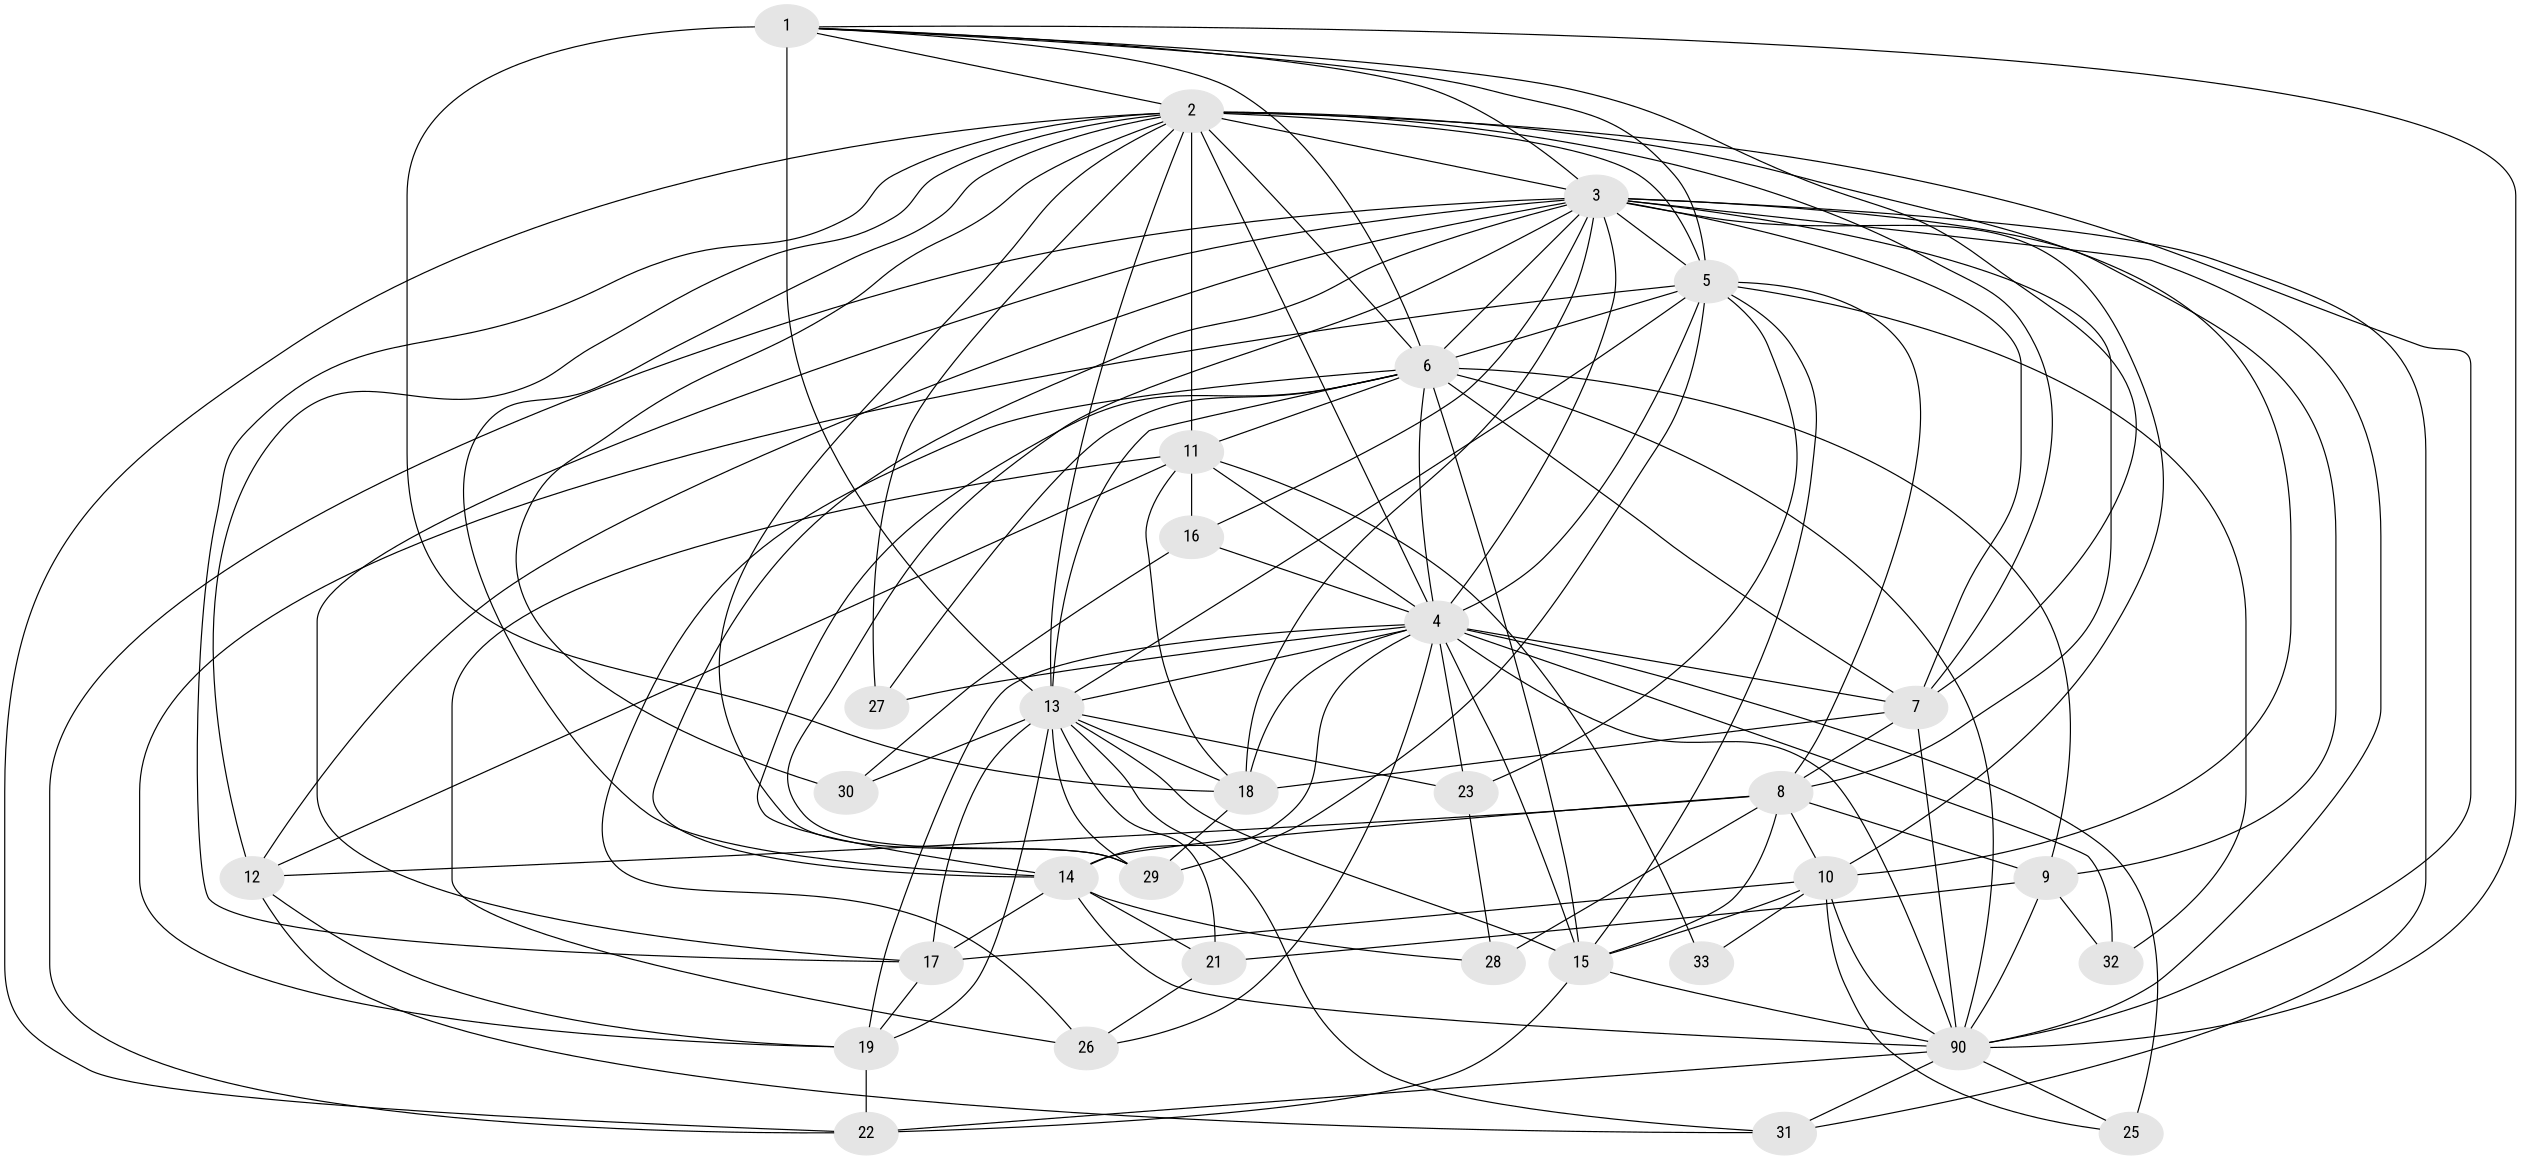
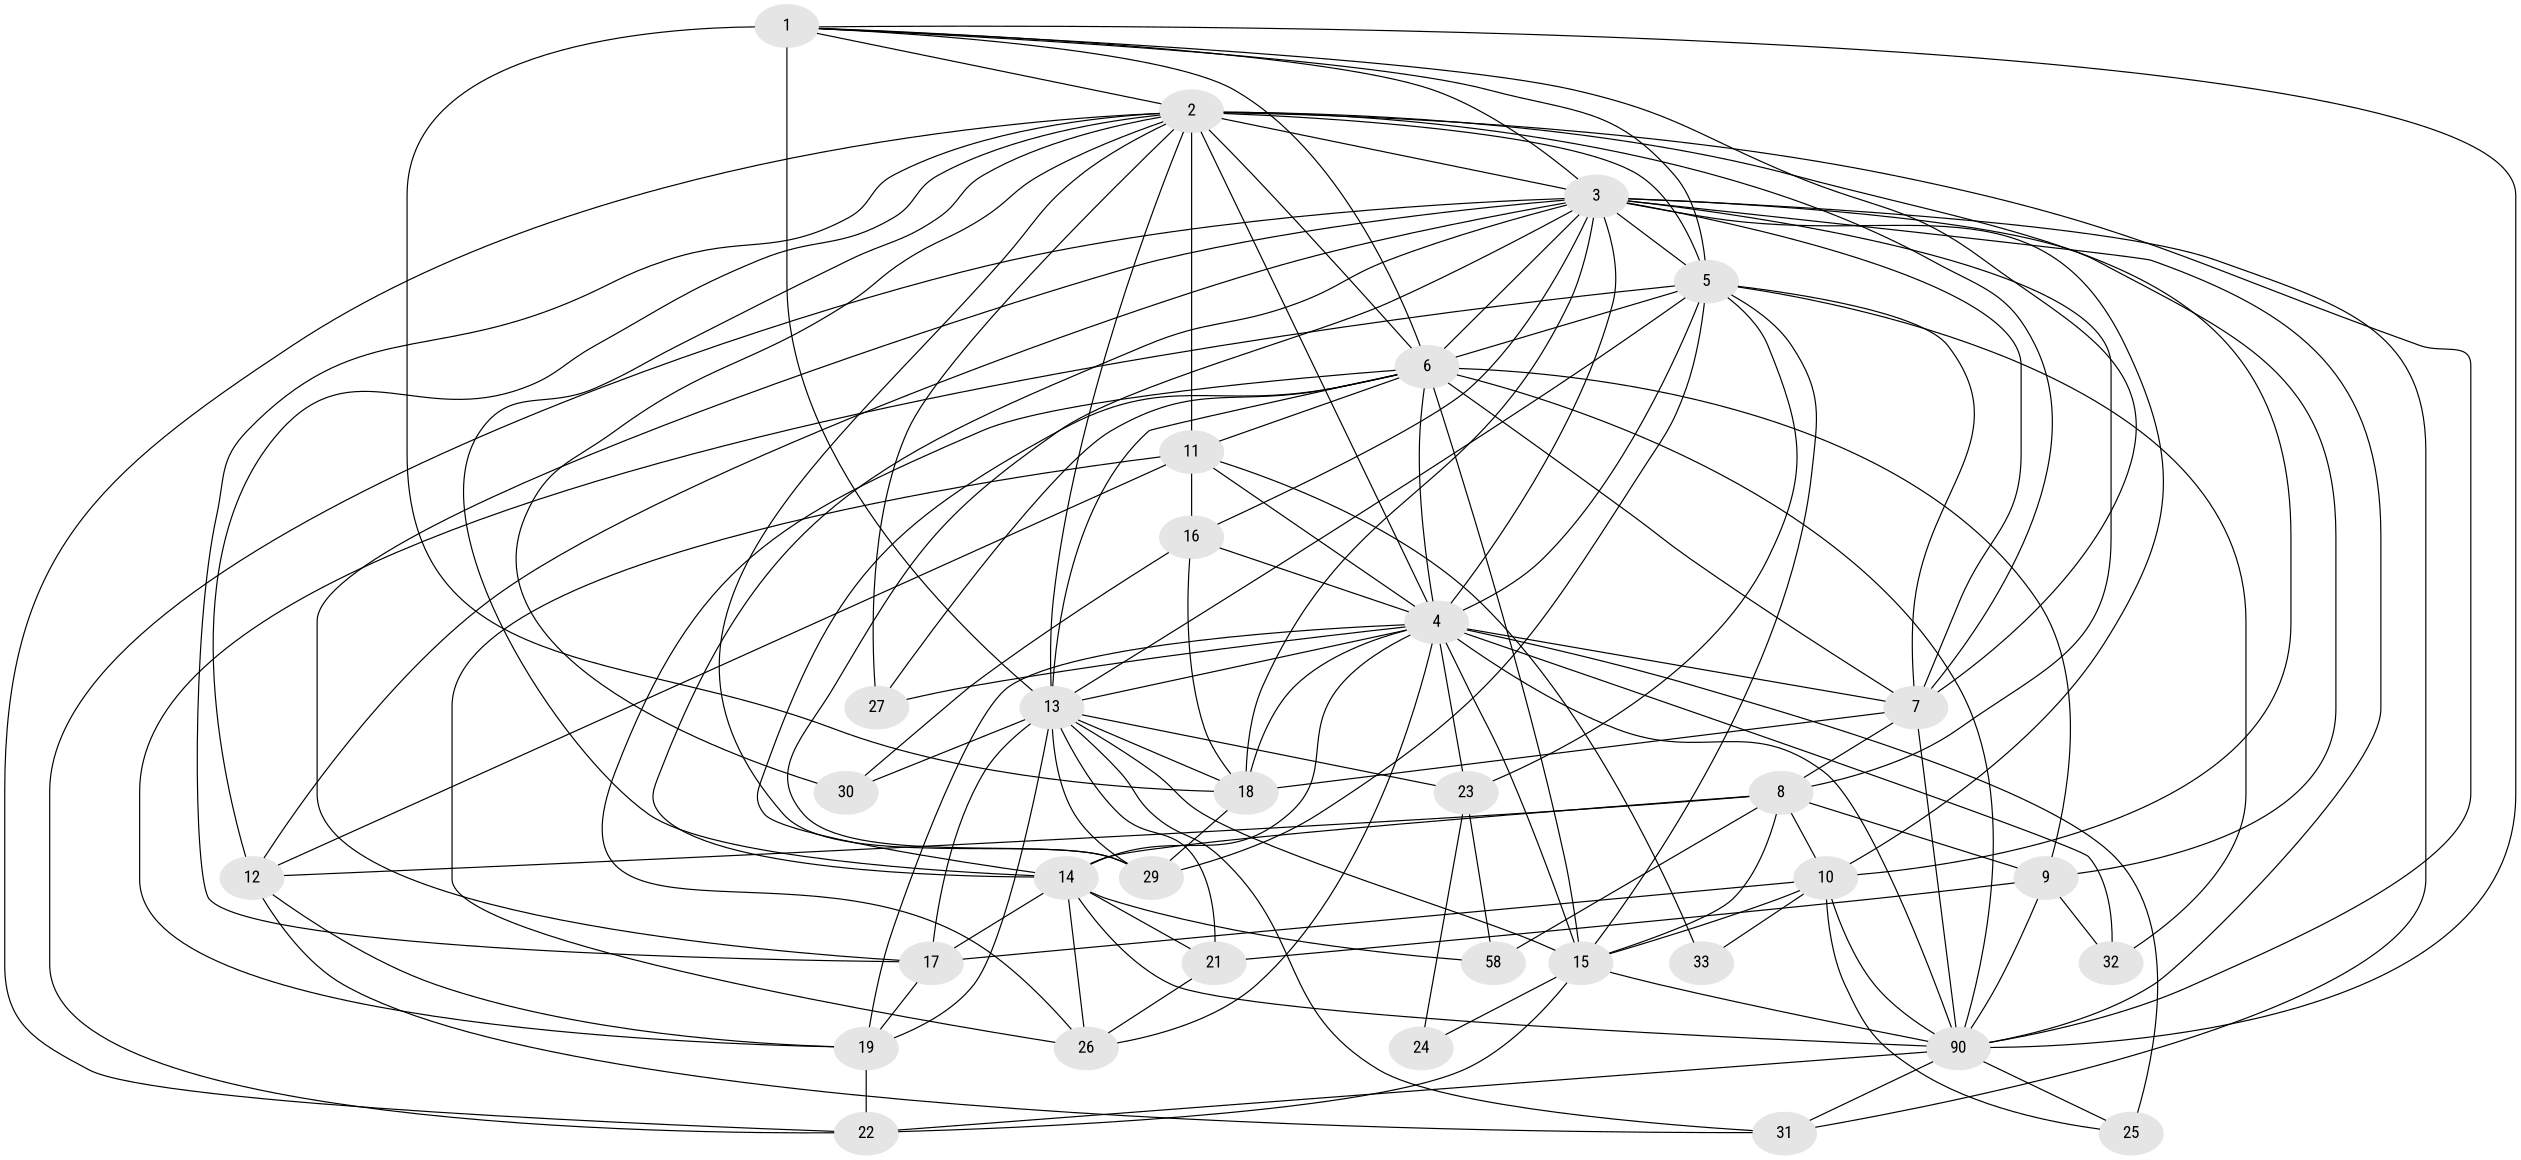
edge "5" -- "8": now "5" -- "7"
edge "11" -- "18": now "16" -- "18"
edge "14" -- "26": added
node "28": label "28" -> "58"
node "24": added
